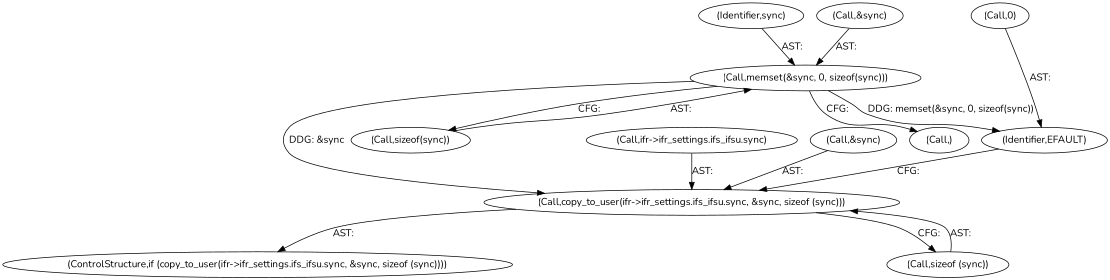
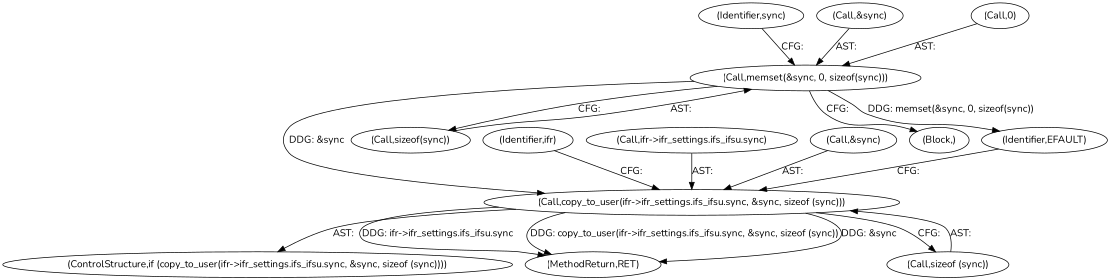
edge "(Identifier,sync)" -> "(Call,memset(&sync, 0, sizeof(sync)))": label "AST: " -> "CFG: "
edge "(Call,0)" -> "(Identifier,EFAULT)": now "(Call,0)" -> "(Call,memset(&sync, 0, sizeof(sync)))"
node "(Identifier,ifr)": added
node "(Call,)": label "(Call,)" -> "(Block,)"
node "(MethodReturn,RET)": added
